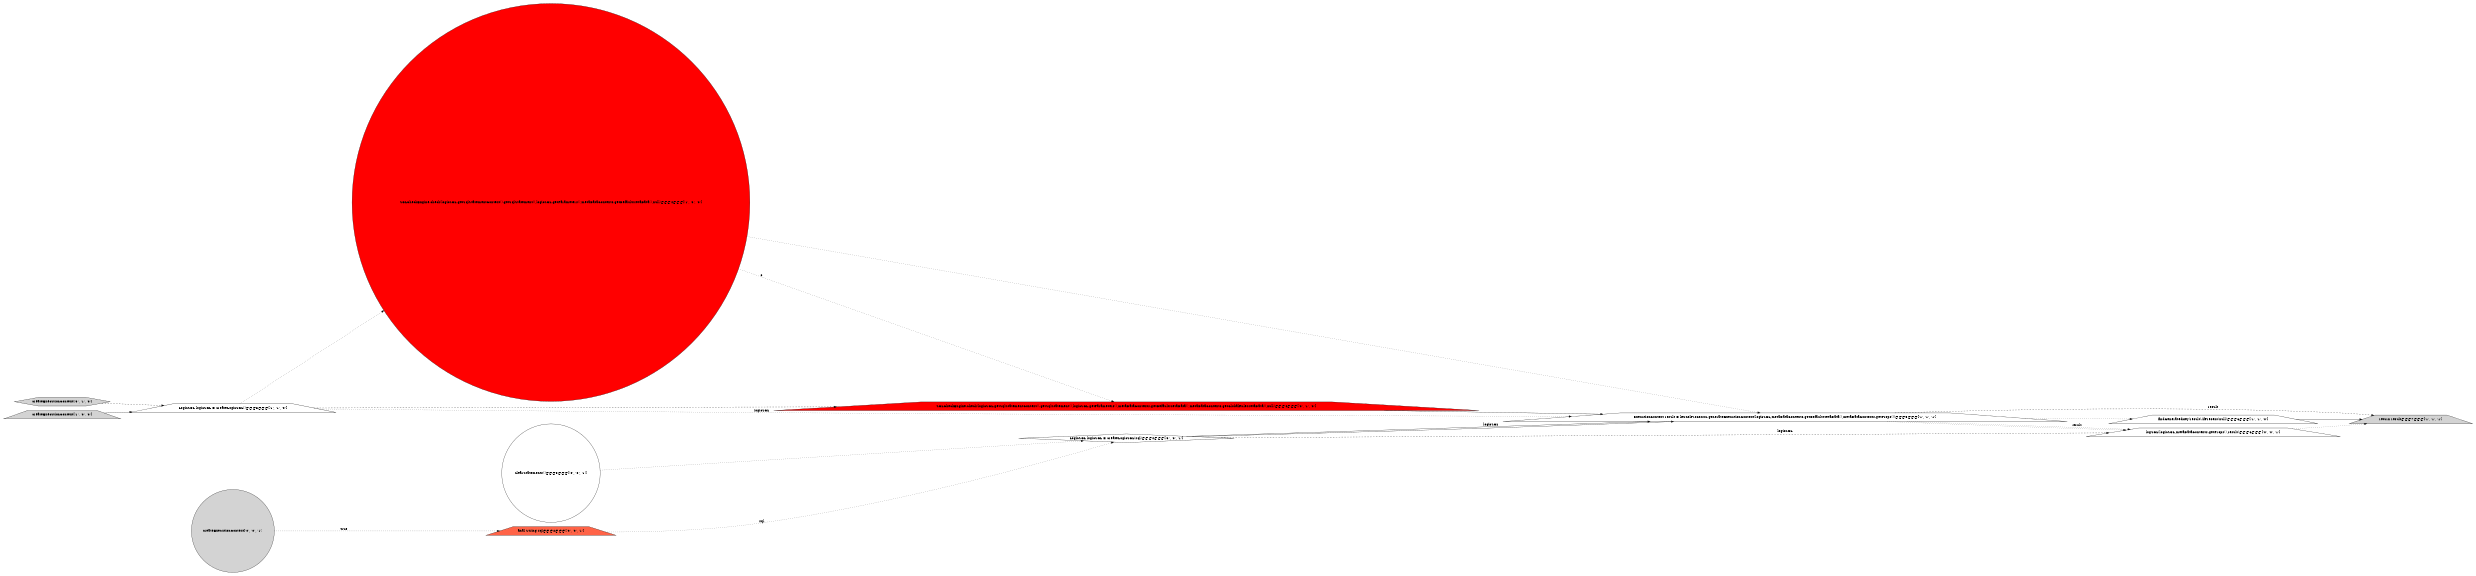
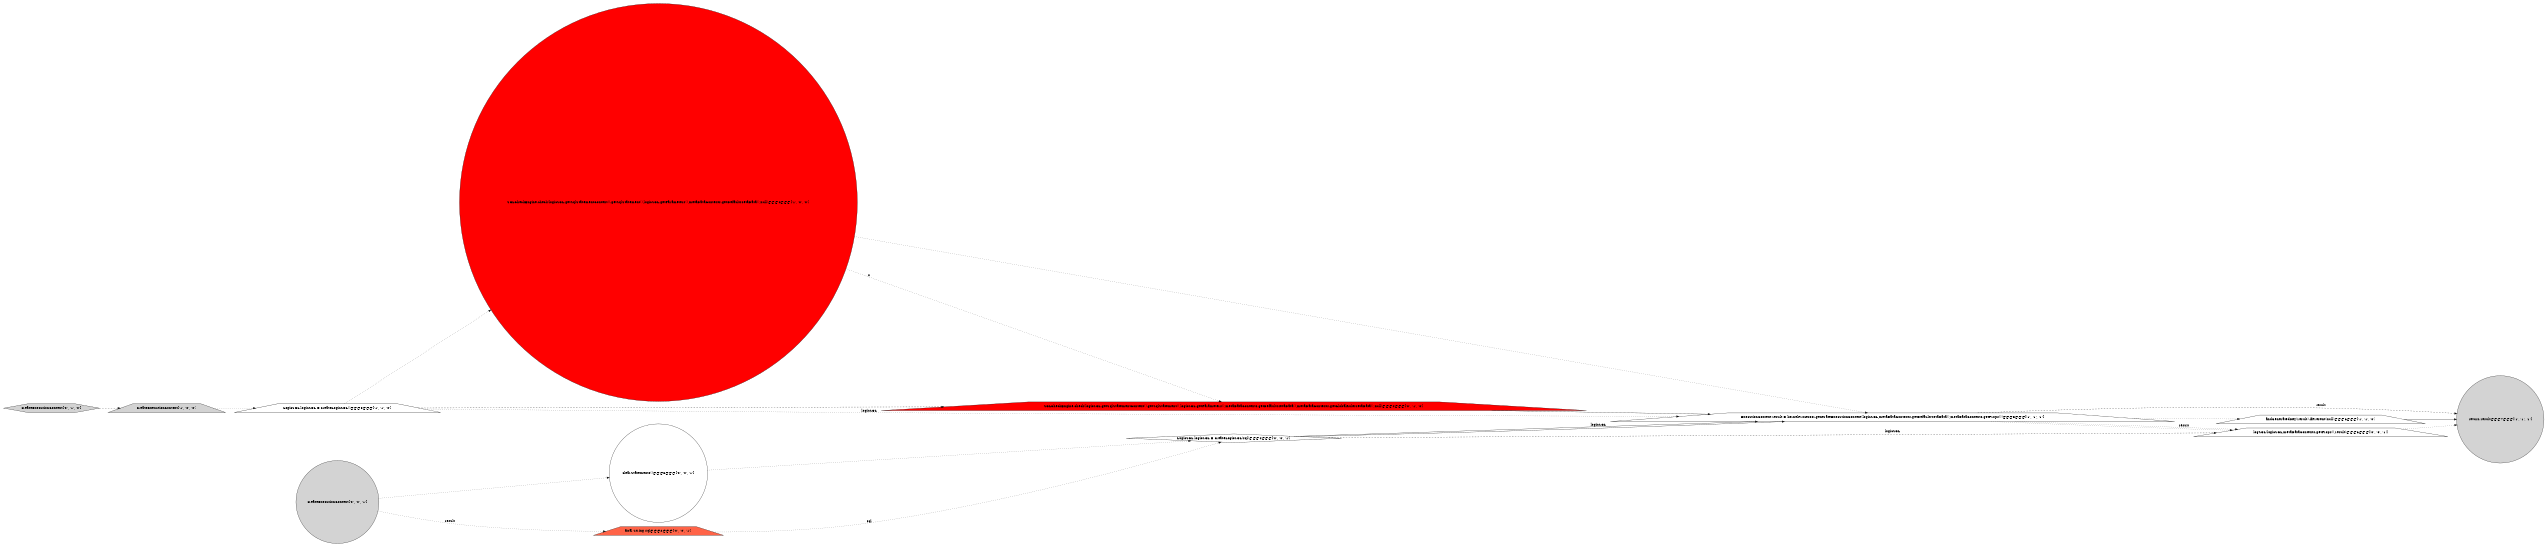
edge "createExecutionContext['0', '1', '0']" -> "LogicSQL logicSQL = createLogicSQL()@@@3@@@['1', '1', '0']": now "createExecutionContext['0', '1', '0']" -> "createExecutionContext['1', '0', '0']"
edge "createExecutionContext['1', '0', '0']" -> "LogicSQL logicSQL = createLogicSQL()@@@3@@@['1', '1', '0']": style solid -> dotted
node "return result@@@7@@@['1', '1', '1']": shape trapezium -> circle
edge "createExecutionContext['0', '0', '1']" -> "clearStatements()@@@3@@@['0', '0', '1']": added
edge "createExecutionContext['0', '0', '1']" -> "final String sql@@@2@@@['0', '0', '1']": label "true" -> "result"
